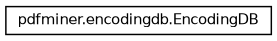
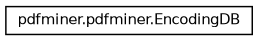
node "pdfminer.encodingdb.EncodingDB": label "pdfminer.encodingdb.EncodingDB" -> "pdfminer.pdfminer.EncodingDB"
